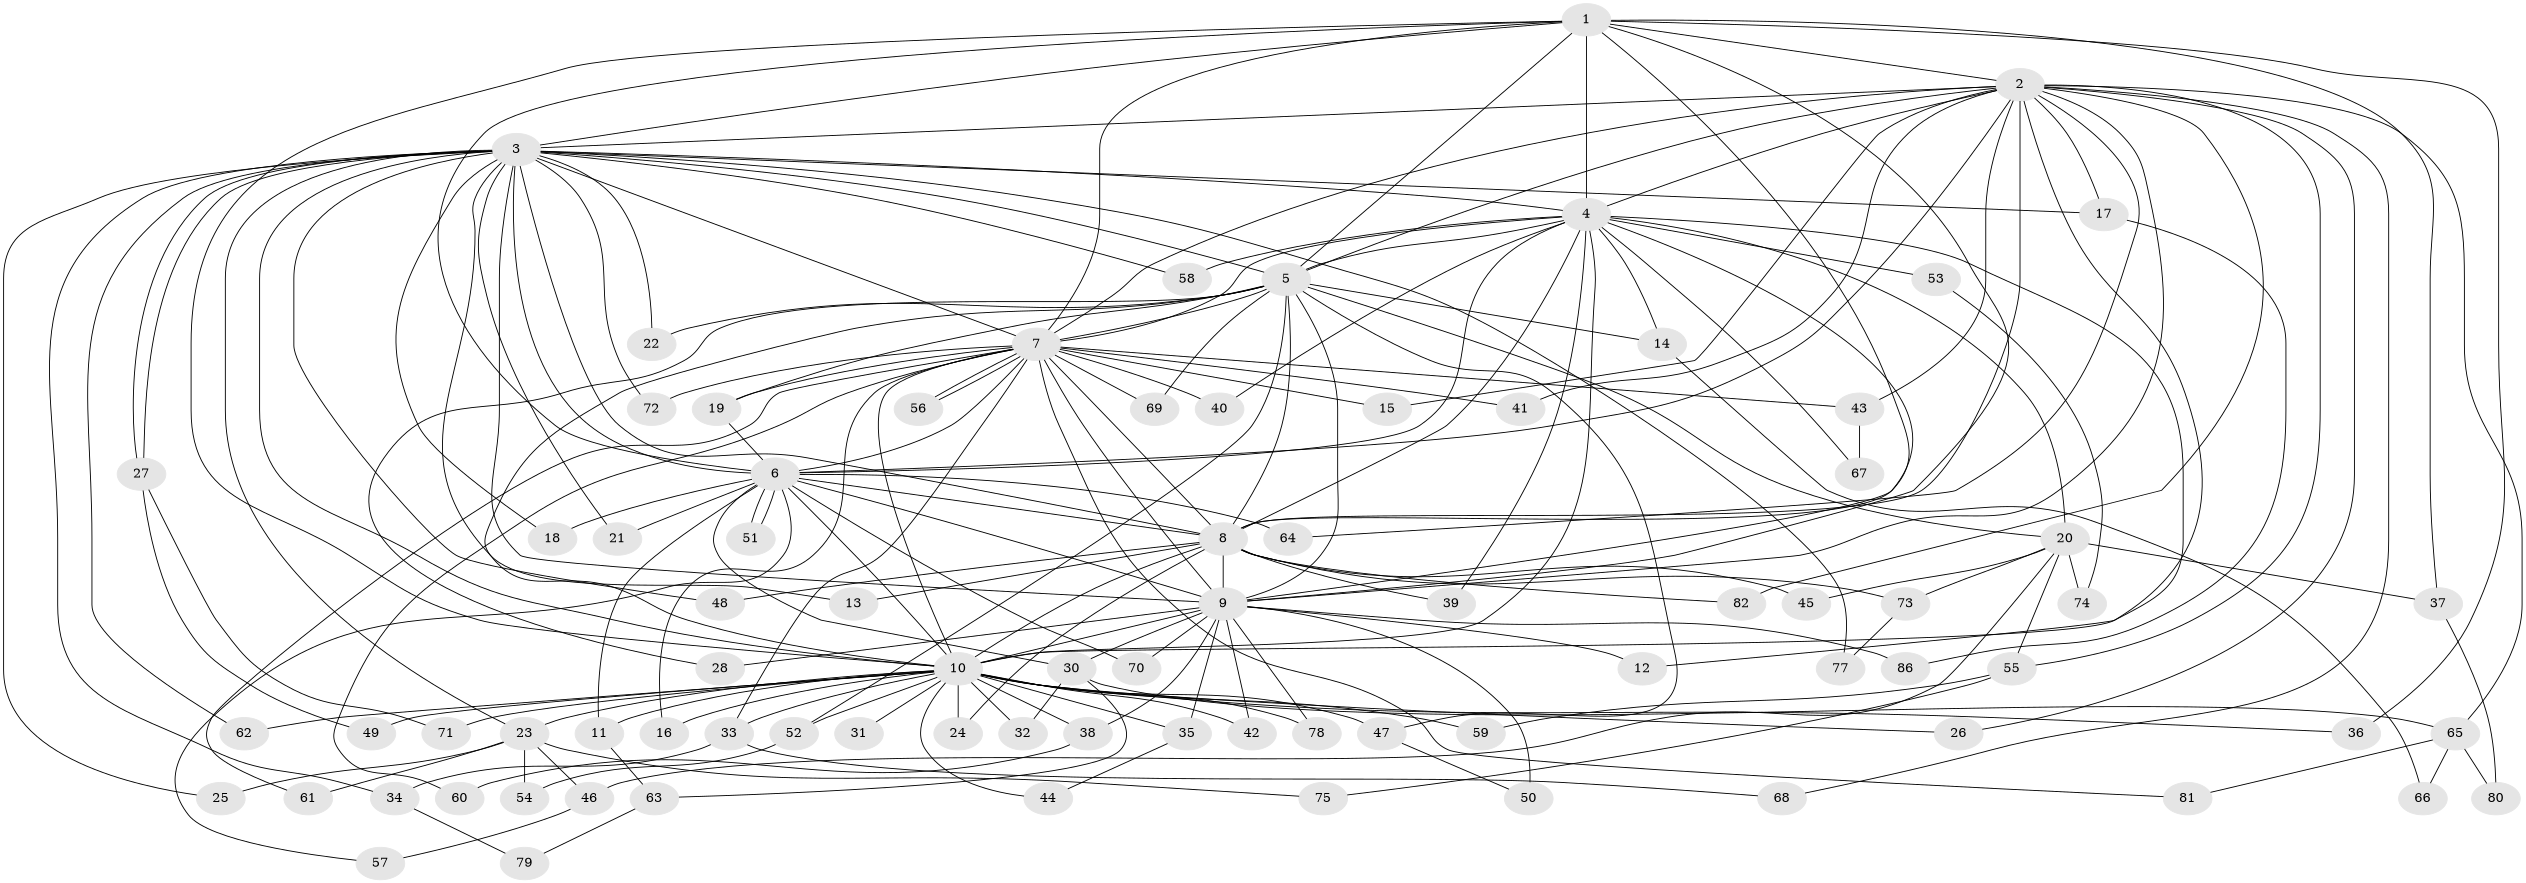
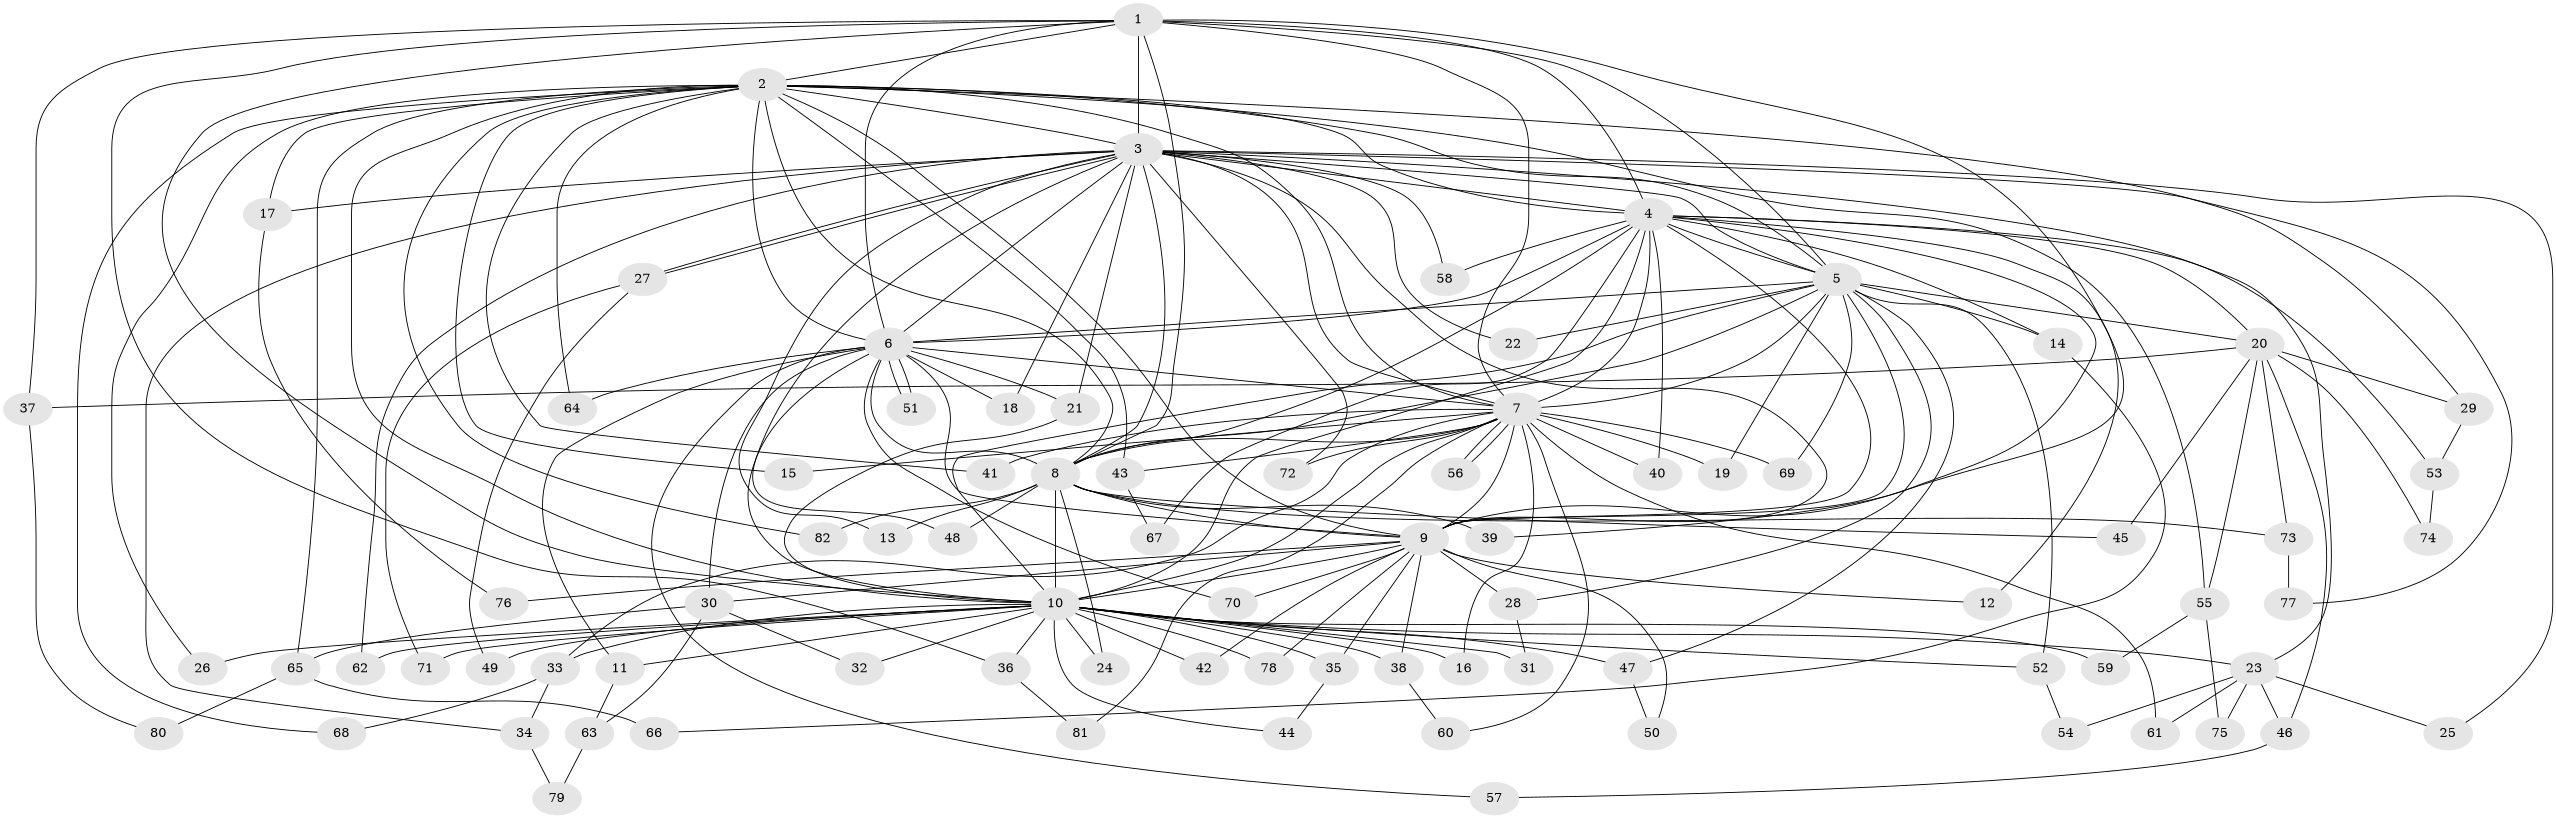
node "29": added
edge "19" -- "6": now "5" -- "6"
edge "3" -- "10": now "21" -- "10"
edge "28" -- "31": added
node "86": label "86" -> "76"
edge "65" -- "81": now "36" -- "81"
